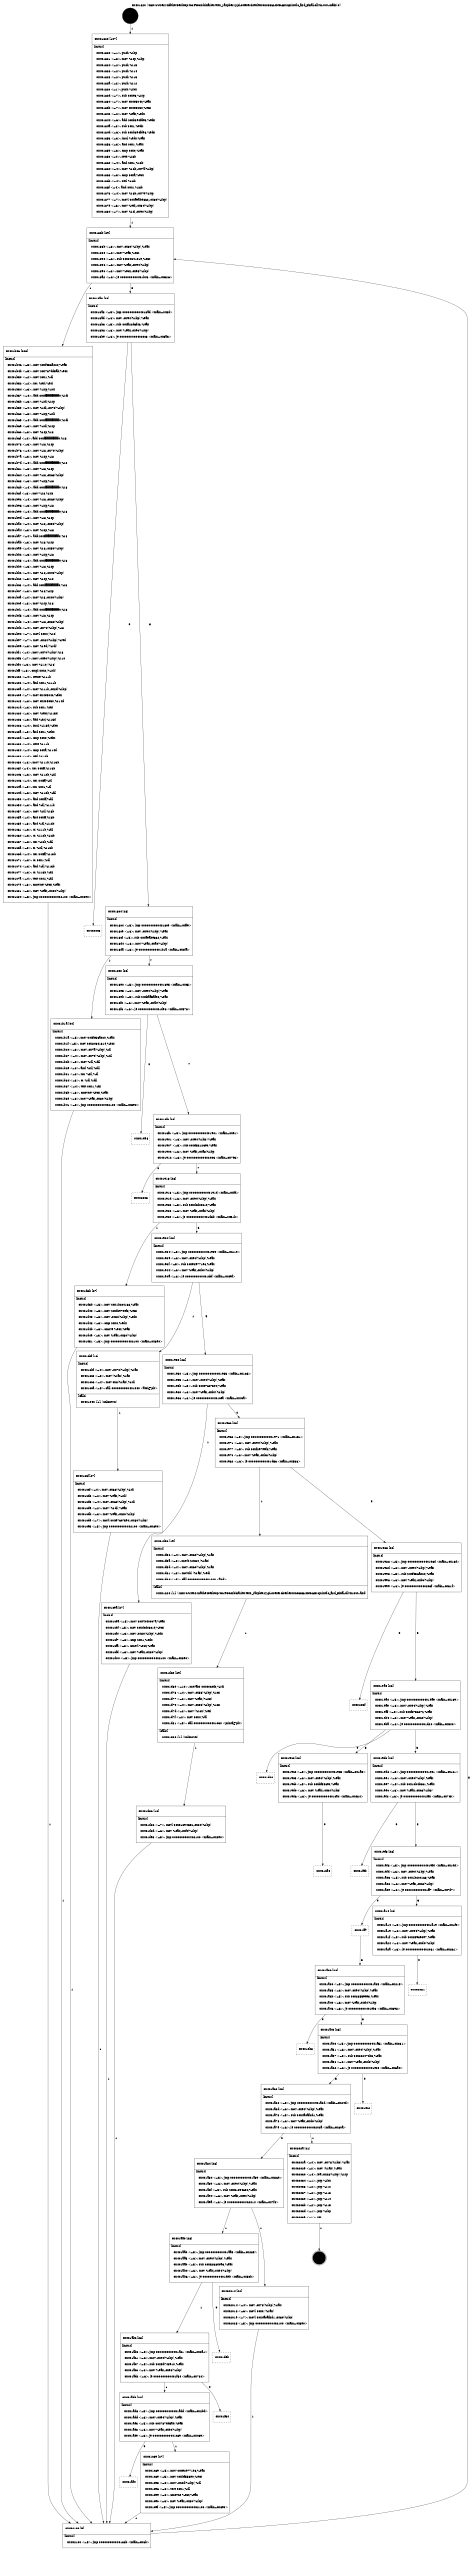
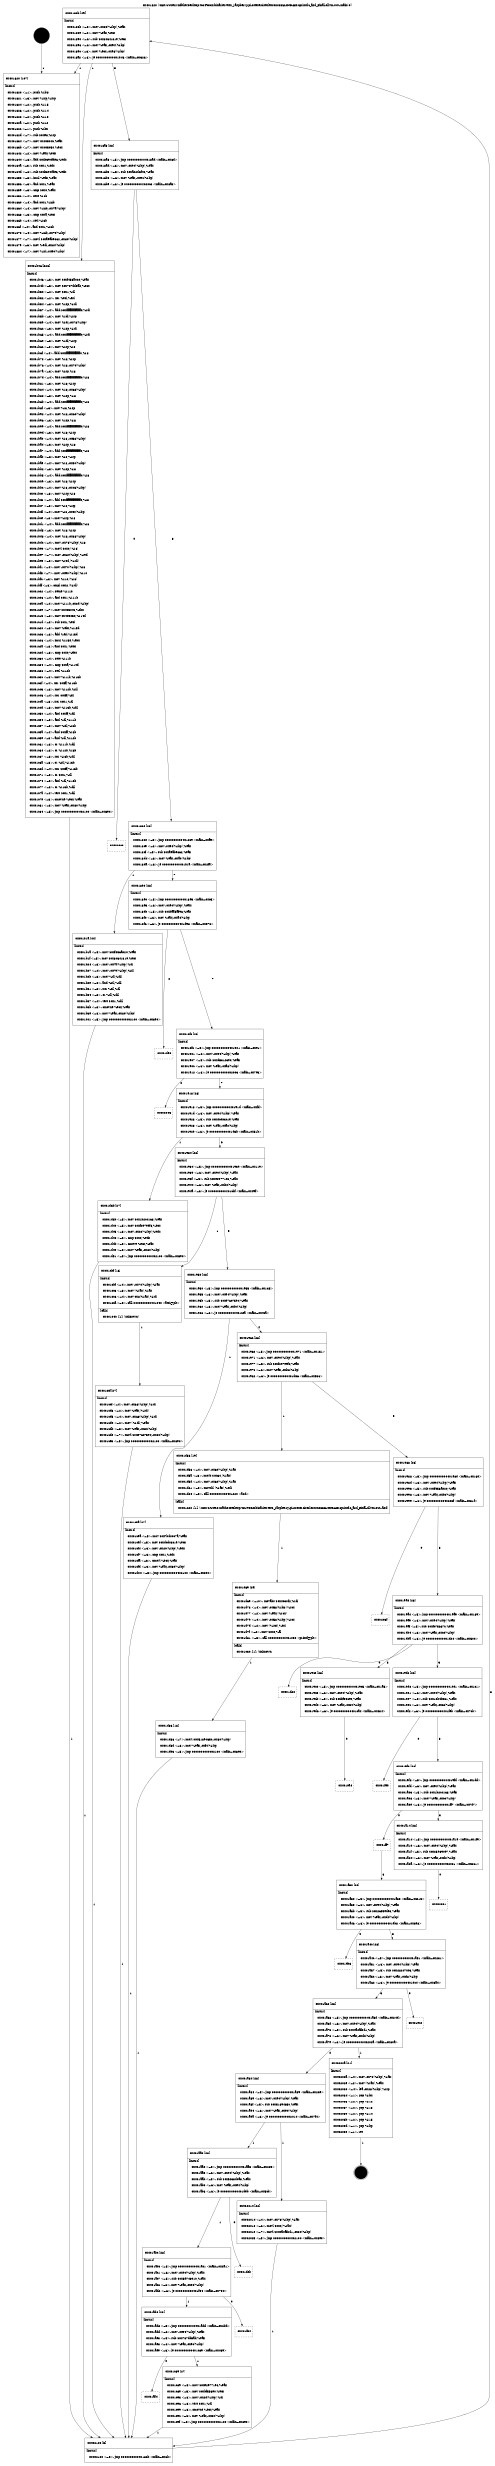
edge "0x401820 [107]" -> "0x40188b [29]": reversed
